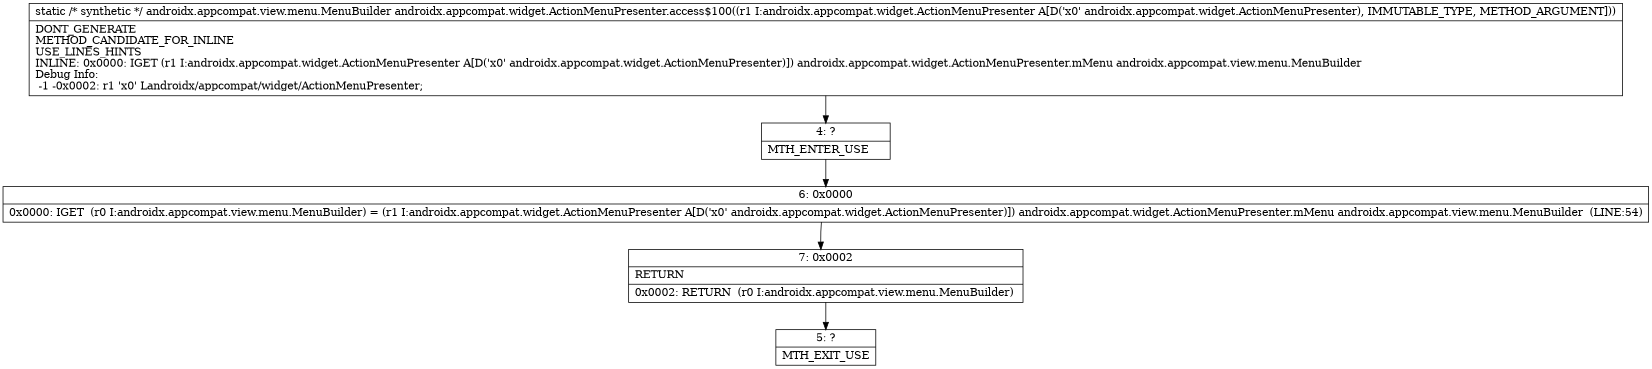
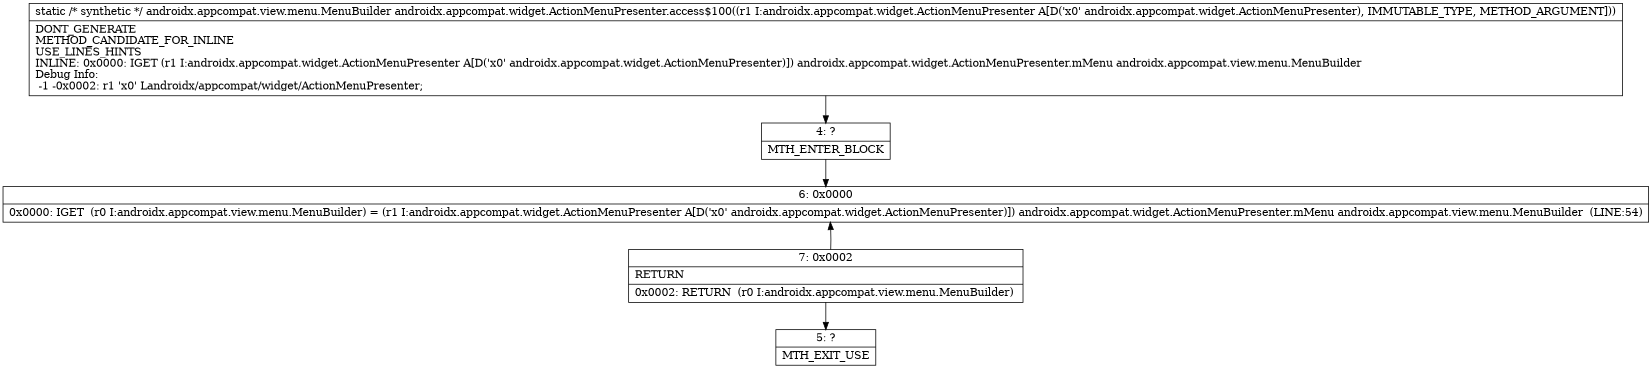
node "4: ?": text "MTH_ENTER_USE" -> "MTH_ENTER_BLOCK"
edge "6: 0x0000" -> "7: 0x0002": reversed
